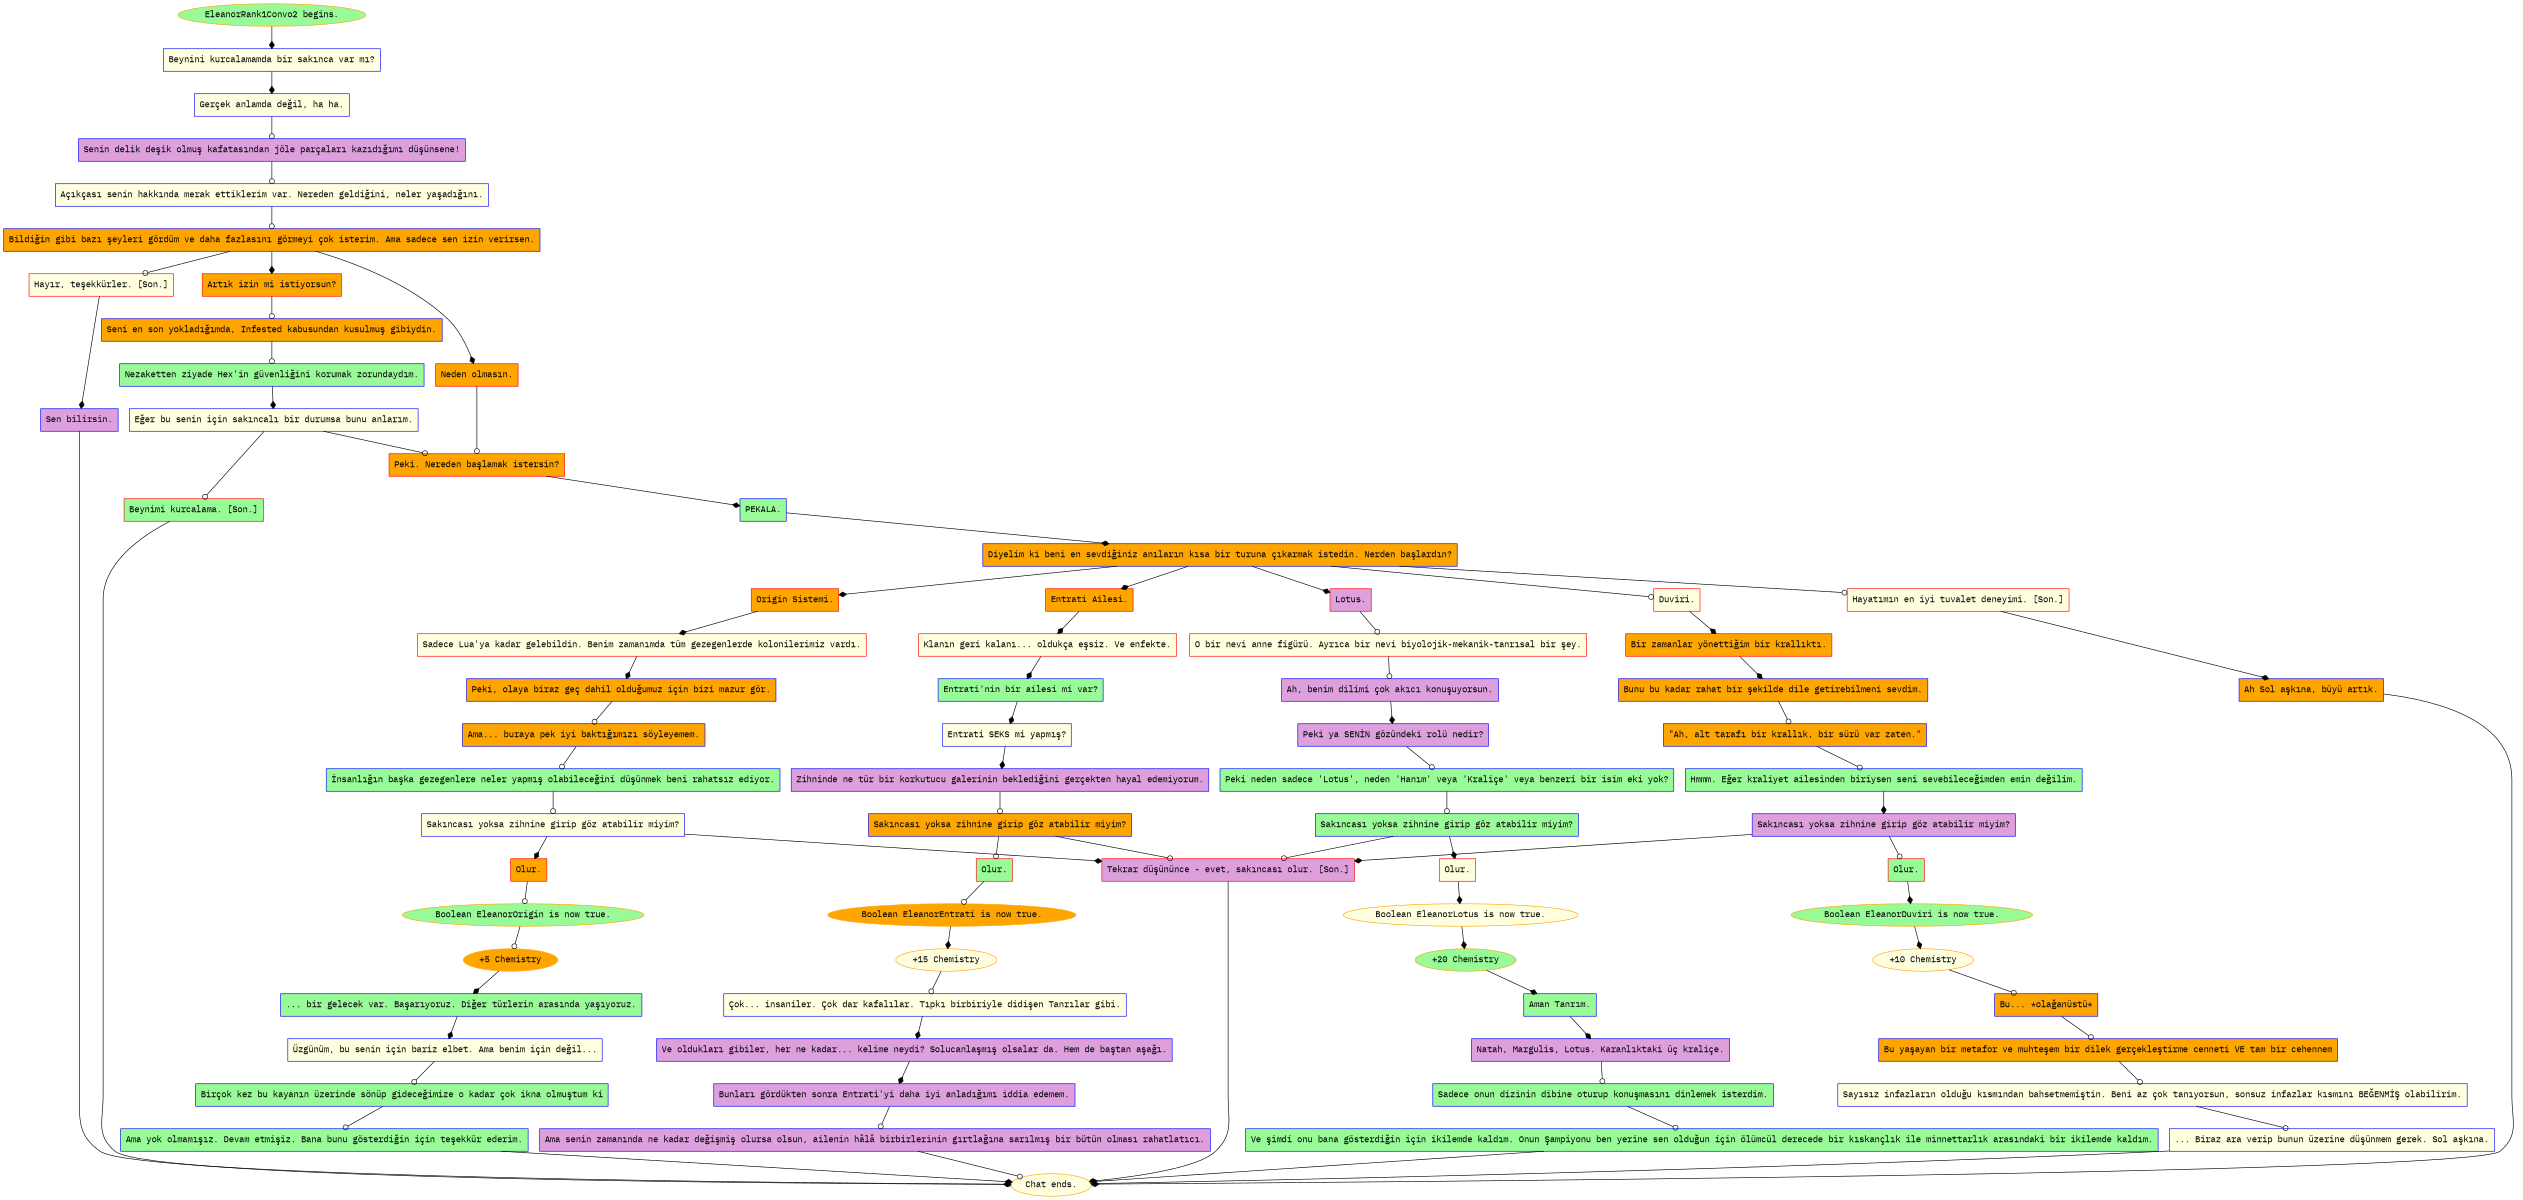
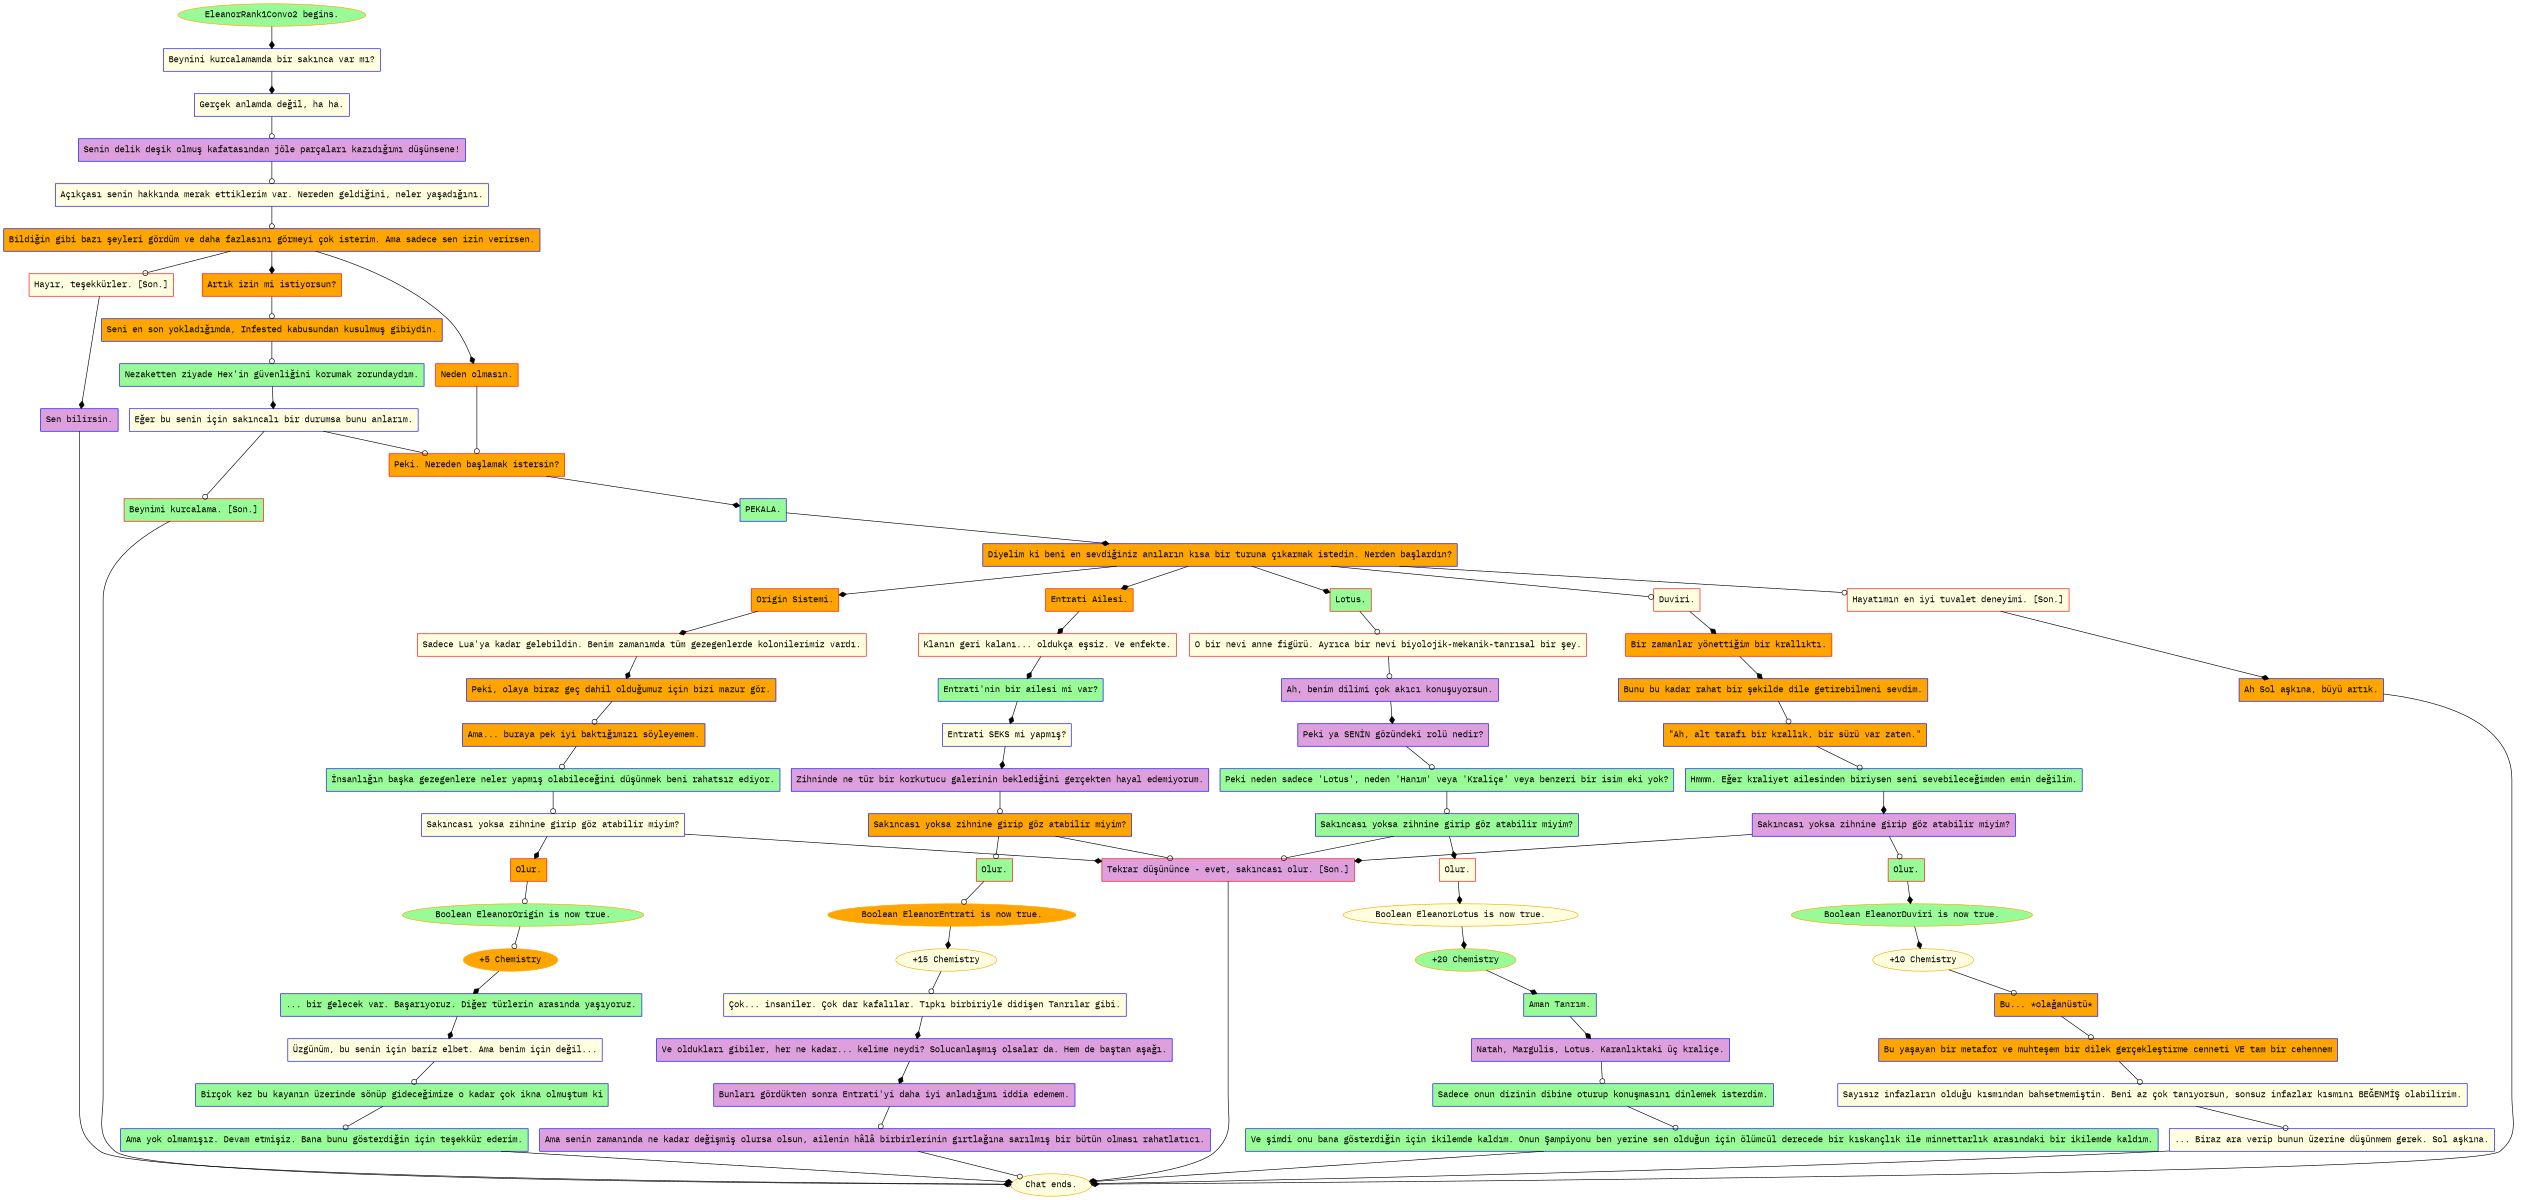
node "Lotus.": fillcolor plum -> palegreen
